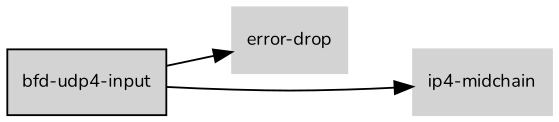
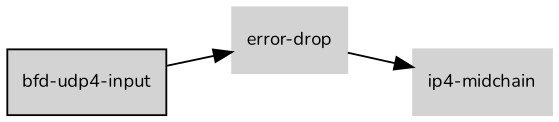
edge "bfd-udp4-input" -> "ip4-midchain": now "error-drop" -> "ip4-midchain"
